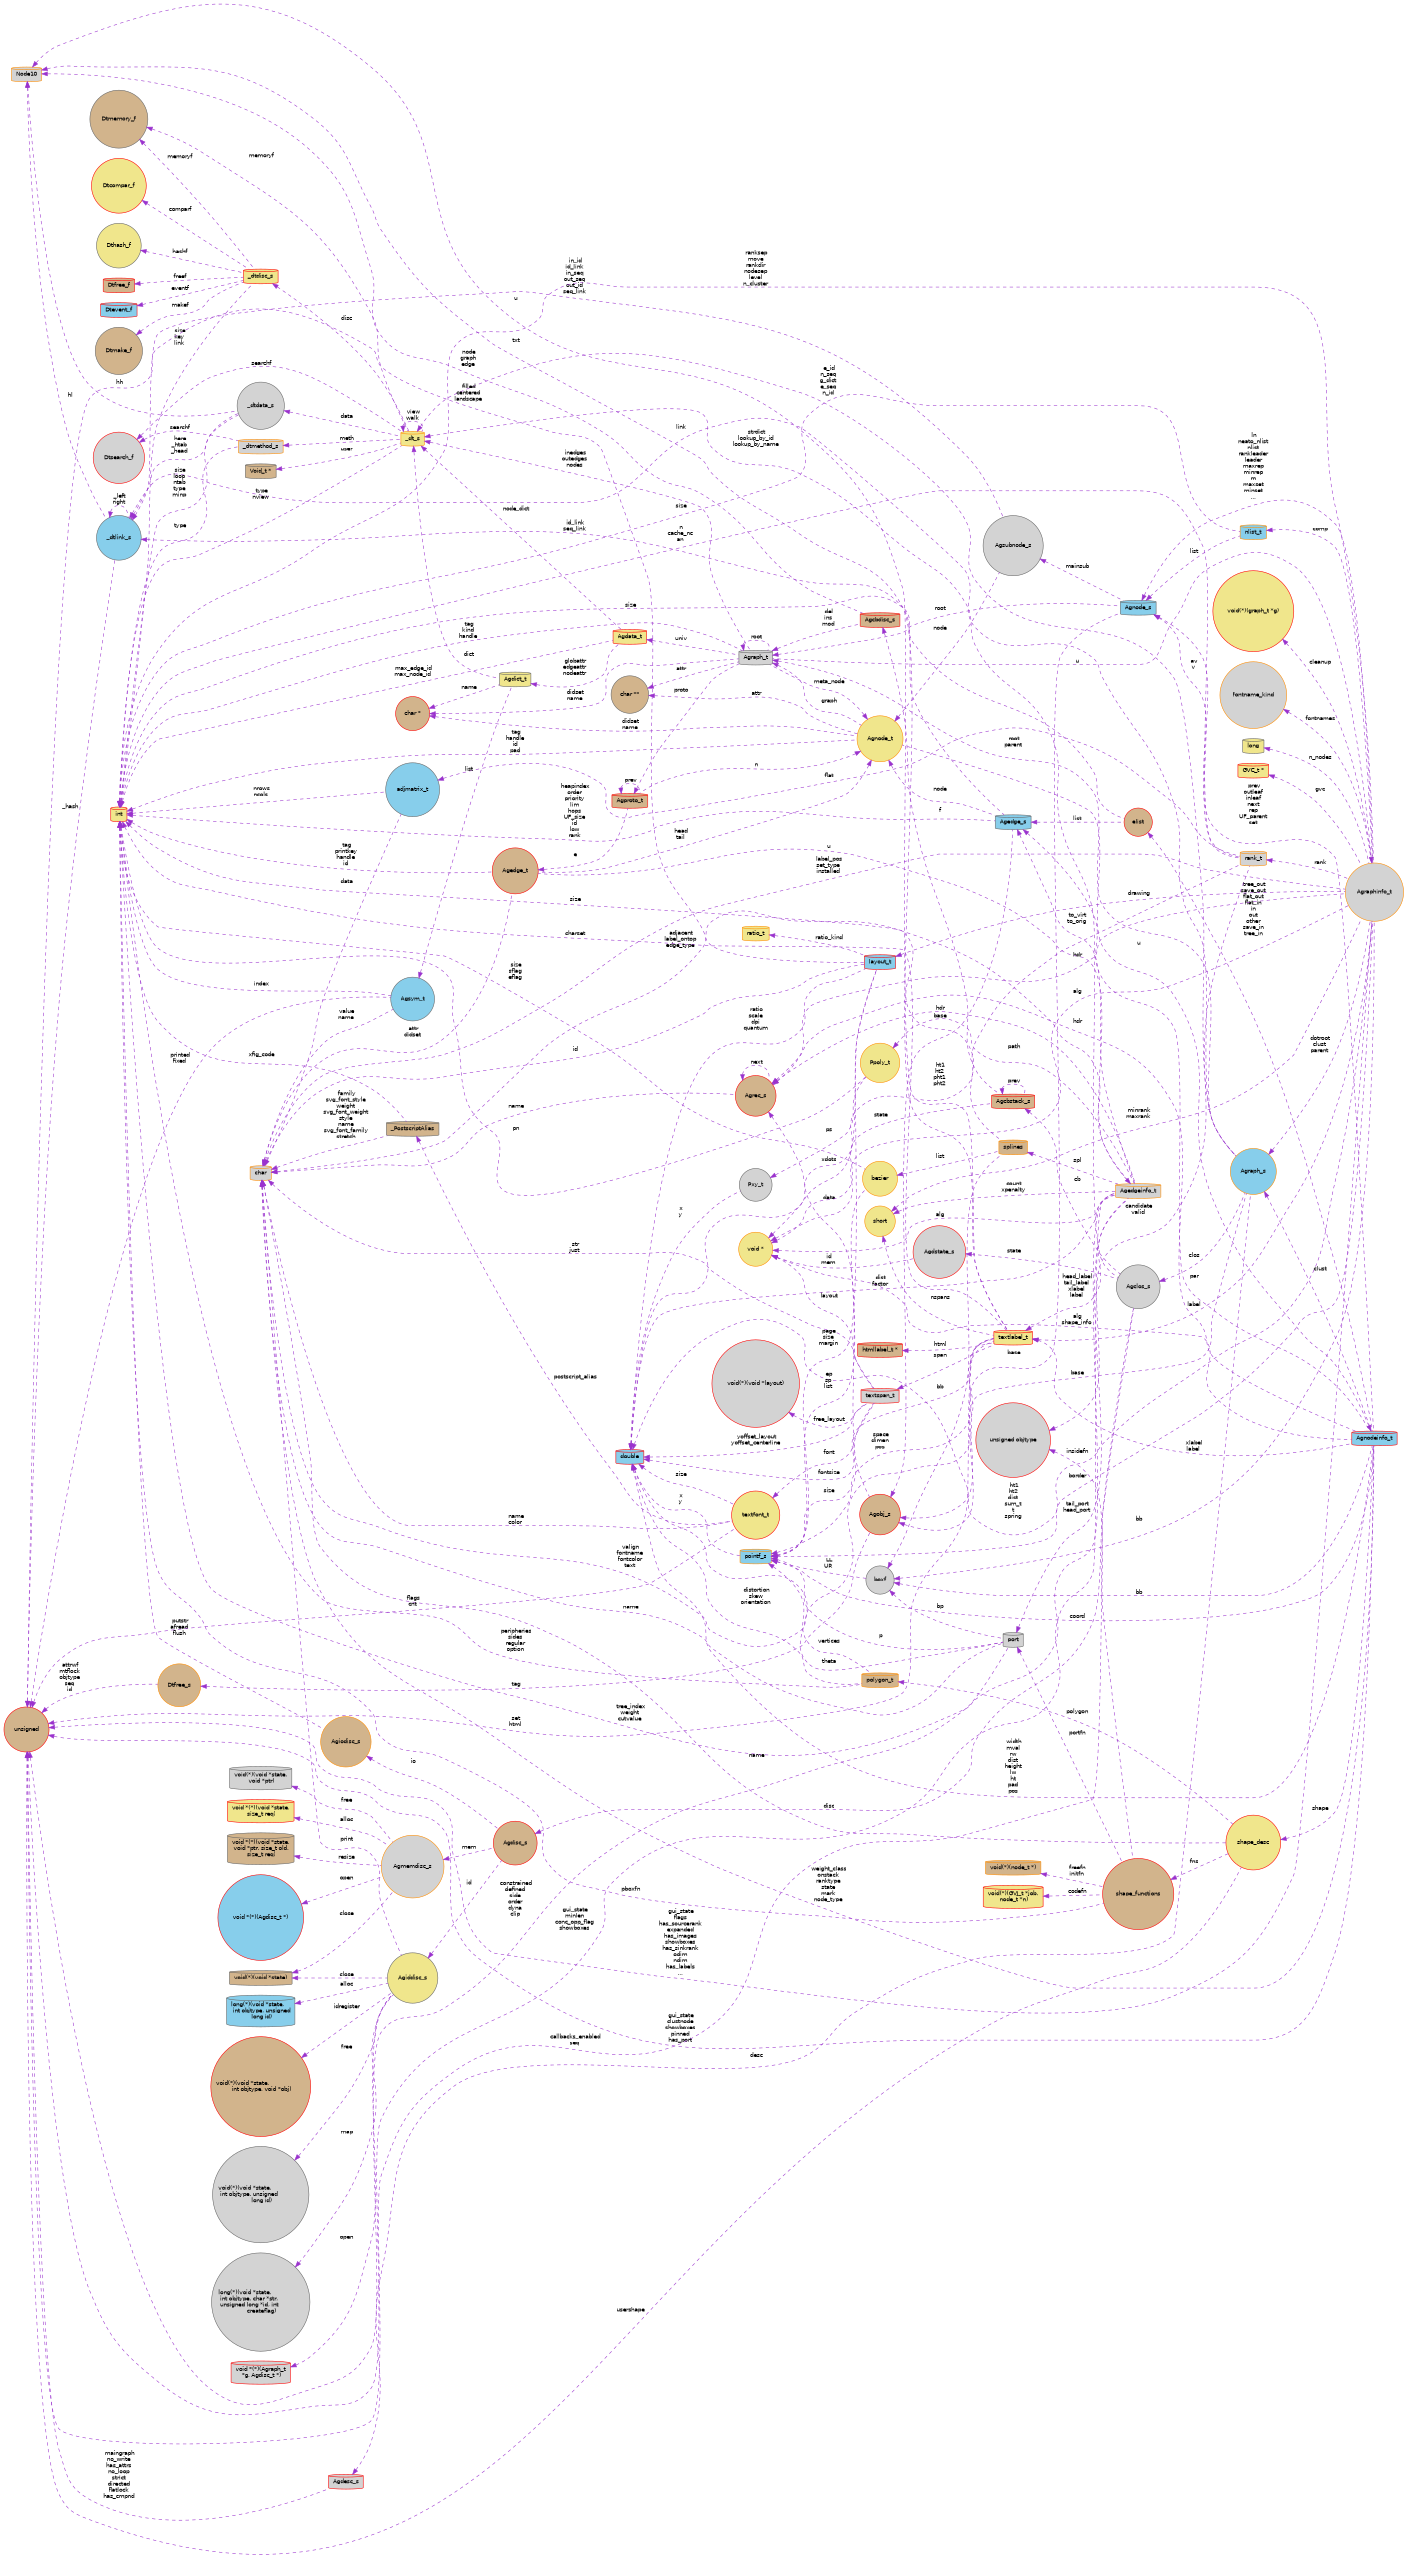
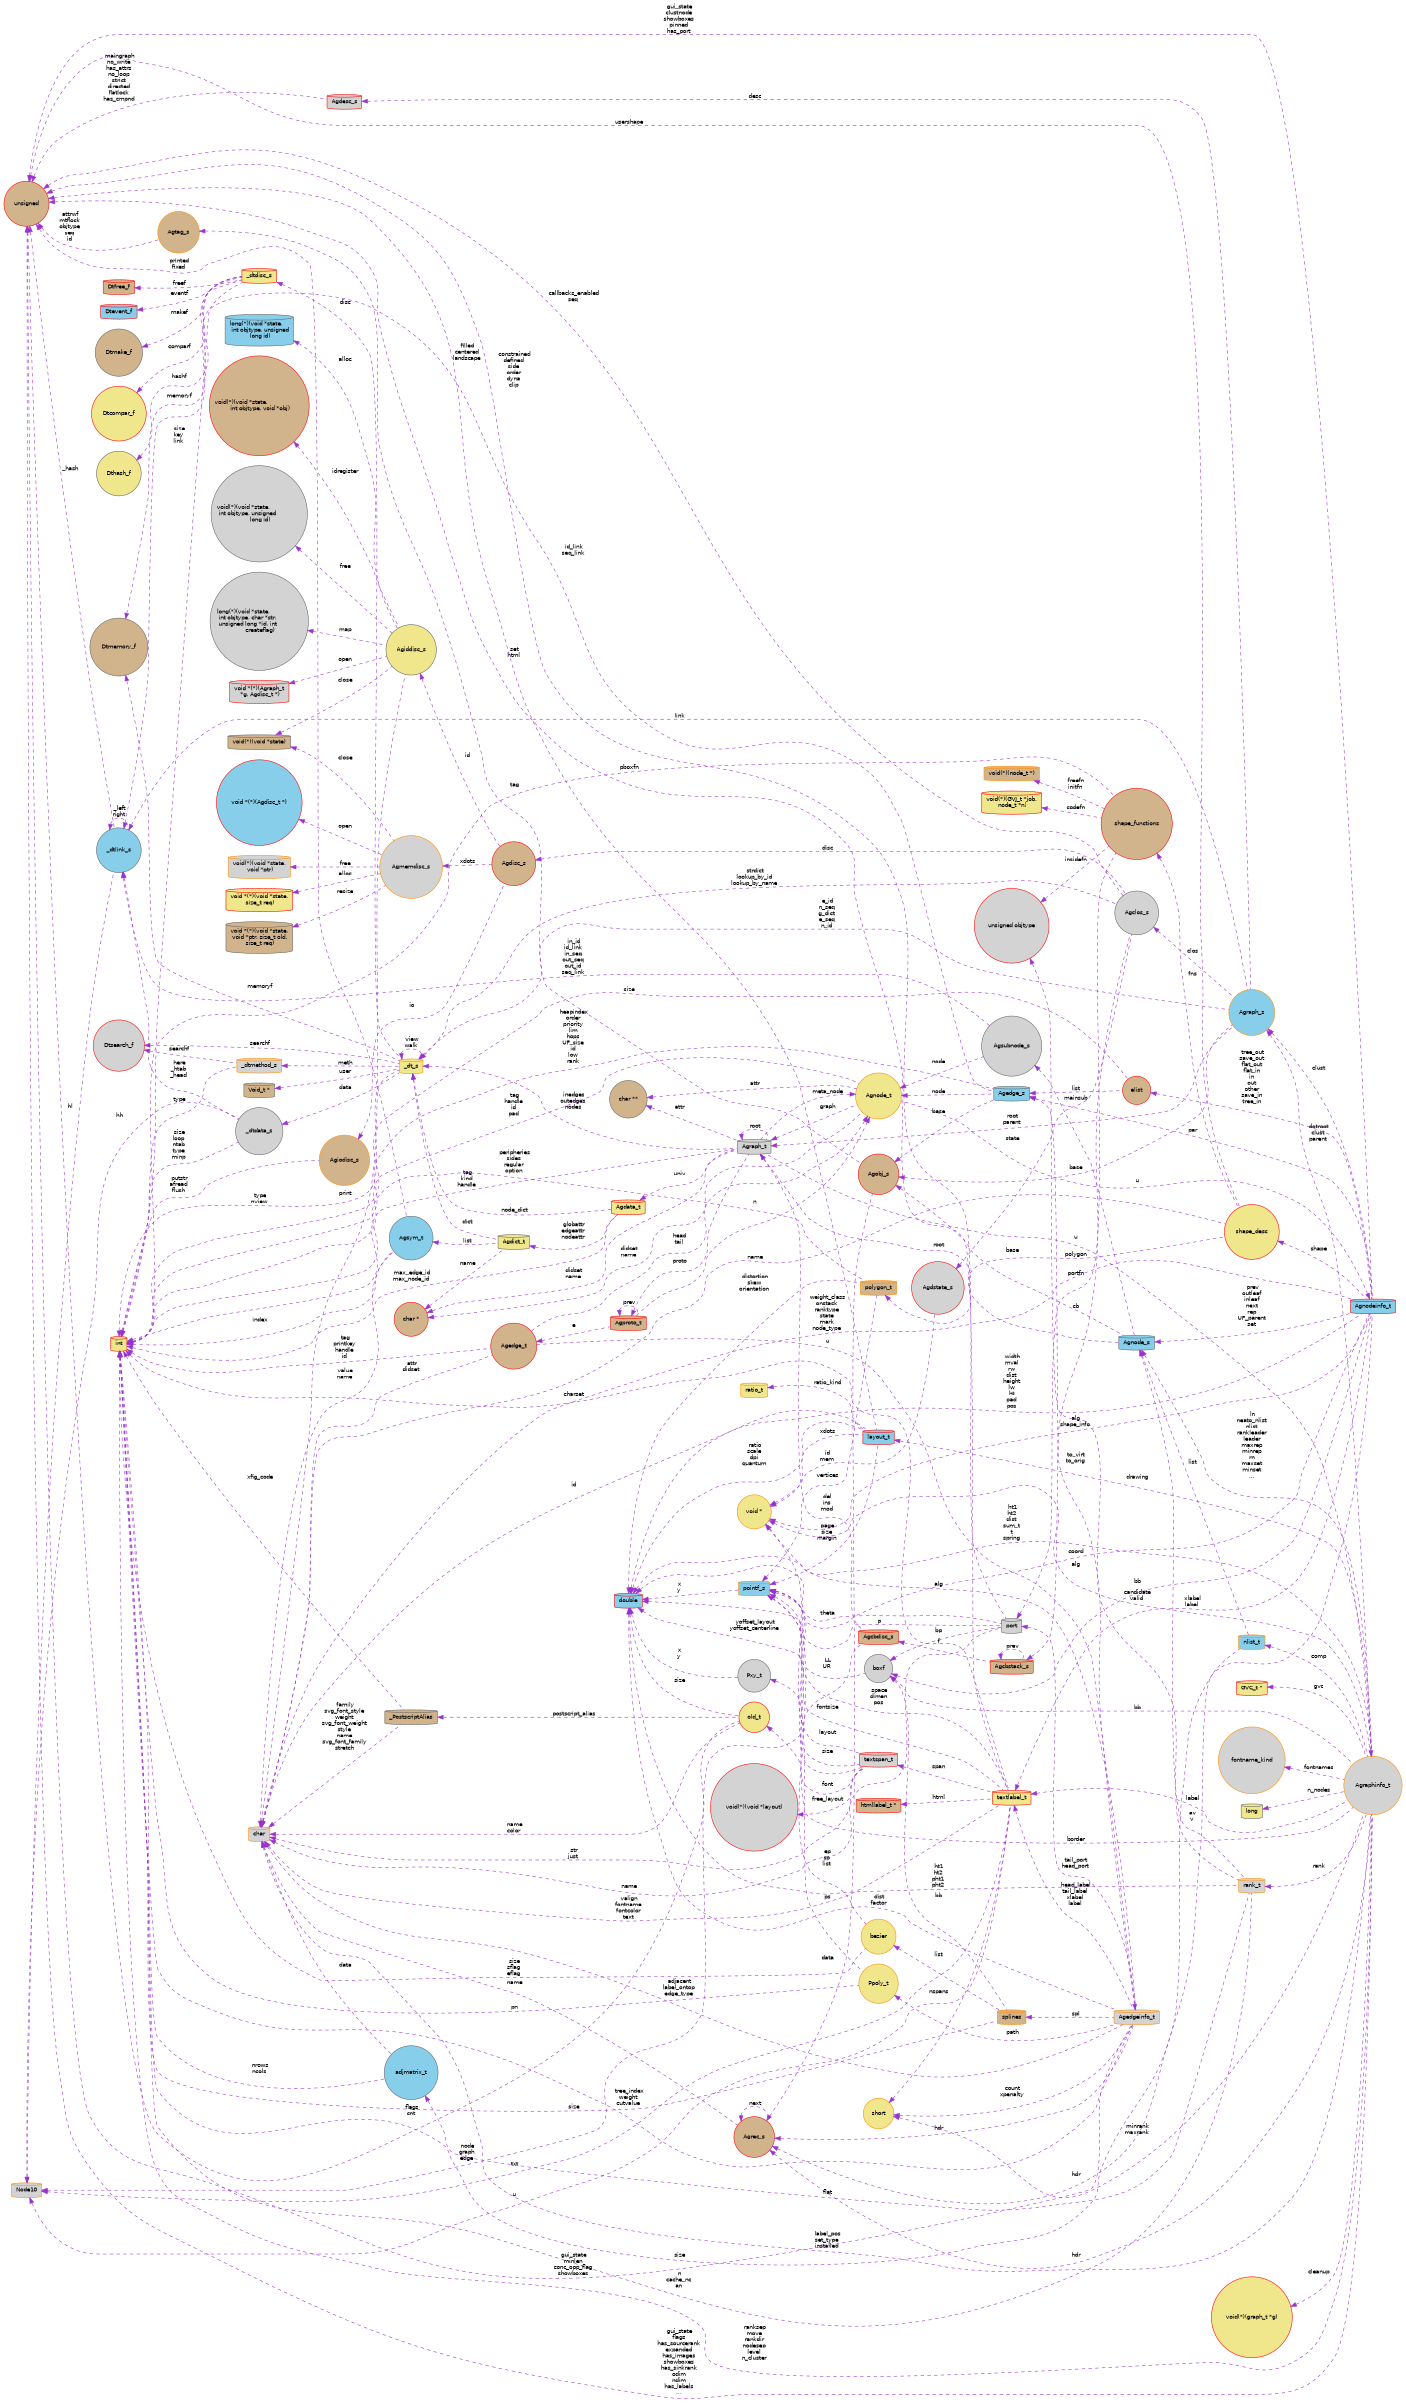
edge "Agcbstack_s" -> "void *": removed, label "state"
node "textfont_t": label "textfont_t" -> "old_t"
node "Dtfree_s": label "Dtfree_s" -> "Agtag_s"
node "void(*)(void *state, void *ptr)": color gray40 -> darkorange
edge "Agdisc_s" -> "Agmemdisc_s": label " mem" -> " xdots"
